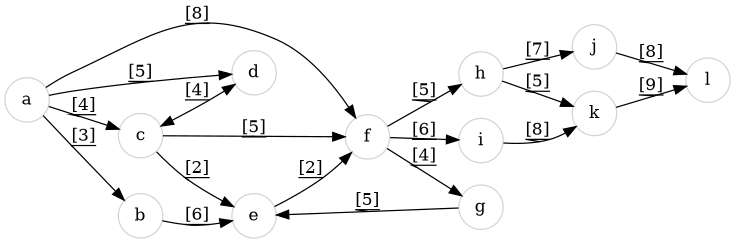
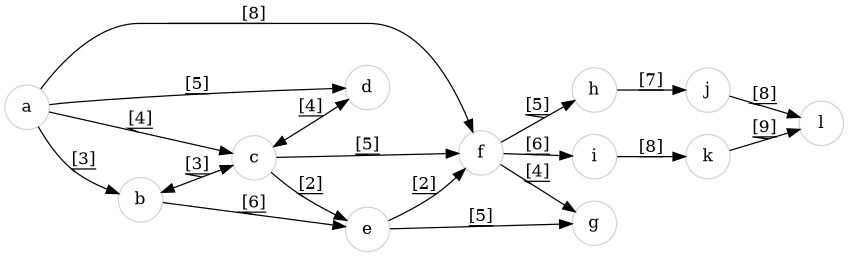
edge "h" -> "k": removed, label "[5]"
edge "c" -- "b": added, label "[3]"
edge "g" -> "e": reversed
